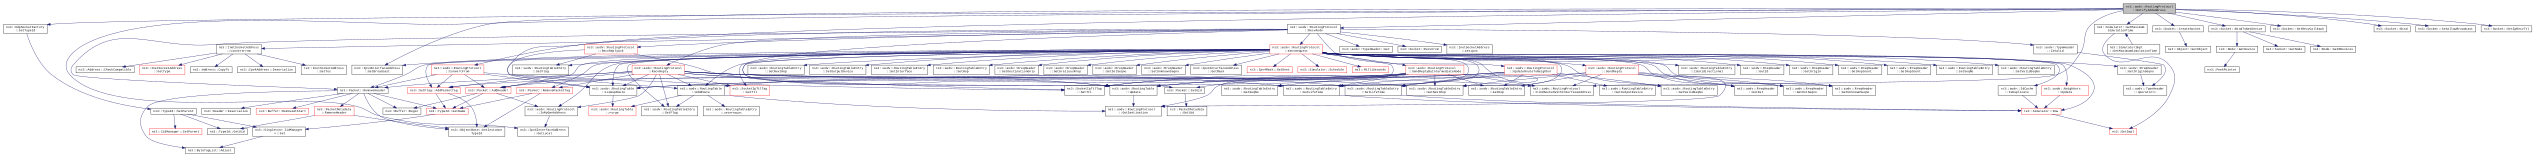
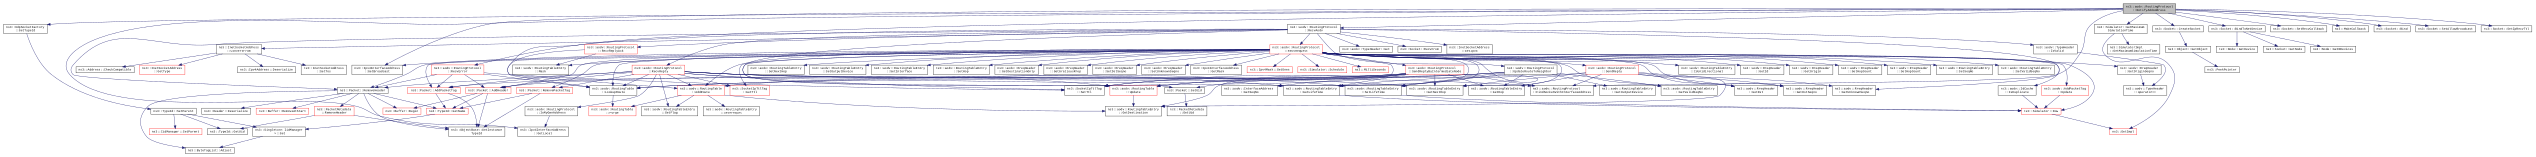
node "ns3::MakeCallback": added
edge "ns3::SimulatorImpl ::GetMaximumSimulationTime" -> "ns3::Simulator::GetMaximum SimulationTime": reversed
edge "ns3::aodv::RoutingProtocol ::RecvRequest" -> "ns3::aodv::RoutingProtocol ::IsMyOwnAddress": removed
edge "ns3::aodv::RoutingProtocol ::RecvRequest" -> "ns3::aodv::RoutingTableEntry ::GetFlag": removed
edge "ns3::Node::GetDevice" -> "ns3::PeekPointer": now "ns3::Object::GetObject" -> "ns3::PeekPointer"
edge "ns3::aodv::RoutingProtocol ::RecvRequest" -> "ns3::aodv::RreqHeader ::GetUnknownSeqno": now "ns3::aodv::RoutingProtocol ::RecvAodv" -> "ns3::aodv::RreqHeader ::GetUnknownSeqno"
node "ns3::Address::CopyTo": removed
node "ns3::aodv::RoutingProtocol ::ConvertFrom": label "ns3::aodv::RoutingProtocol ::ConvertFrom" -> "ns3::aodv::RoutingProtocol ::RecvError"
node "ns3::aodv::RoutingTableEntry ::SetFlag": label "ns3::aodv::RoutingTableEntry ::SetFlag" -> "ns3::aodv::RoutingTableEntry ::Mask"
node "ns3::aodv::RoutingProtocol ::UpdateRouteToNeighbor": color red -> black
edge "ns3::aodv::RoutingProtocol ::RecvReplyAck" -> "ns3::aodv::RoutingTable ::Update": removed
node "ns3::SetFlag::AddPacketTag": label "ns3::SetFlag::AddPacketTag" -> "ns3::Packet::AddPacketTag"
node "ns3::aodv::RoutingTable ::AddRoute": color black -> red
node "ns3::aodv::RoutingTable ::Update": color black -> red
node "ns3::aodv::RoutingTableEntry ::GetSeqNo": label "ns3::aodv::RoutingTableEntry ::GetSeqNo" -> "ns3::aodv::InterfaceAddress ::GetSeqNo"
node "ns3::aodv::Neighbors ::Update": label "ns3::aodv::Neighbors ::Update" -> "ns3::aodv::AddPacketTag ::Update"
edge "ns3::Packet::AddHeader" -> "ns3::aodv::RoutingProtocol ::IsMyOwnAddress": now "ns3::Packet::AddHeader" -> "ns3::ObjectBase::GetInstance TypeId"
node "ns3::Buffer::Begin": color black -> red
node "ns3::aodv::RoutingProtocol ::GetDestination": label "ns3::aodv::RoutingProtocol ::GetDestination" -> "ns3::aodv::RoutingTableEntry ::GetDestination"
